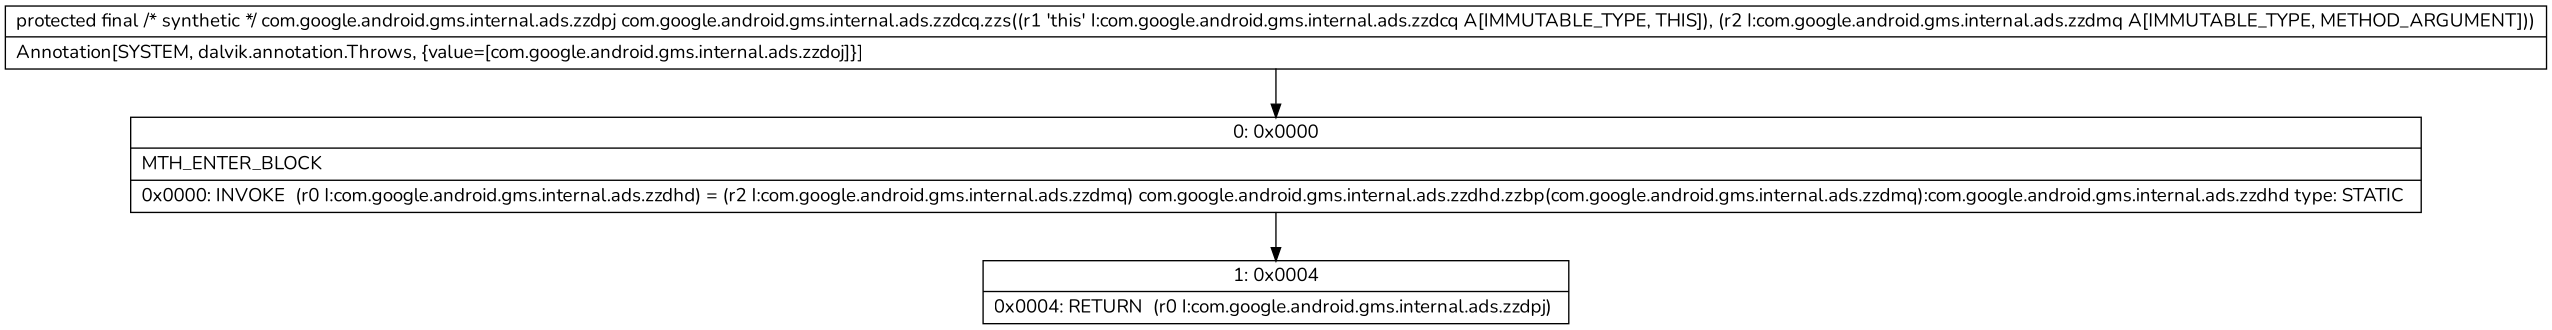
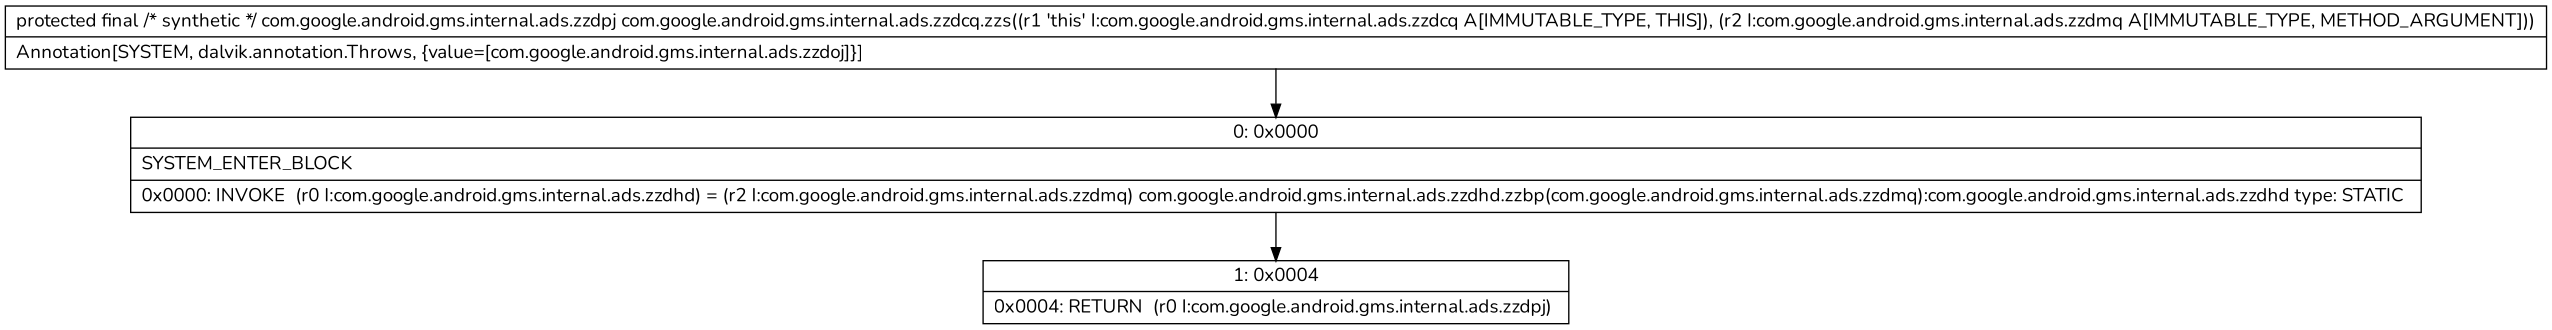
node "0: 0x0000": text "MTH_ENTER_BLOCK" -> "SYSTEM_ENTER_BLOCK"
